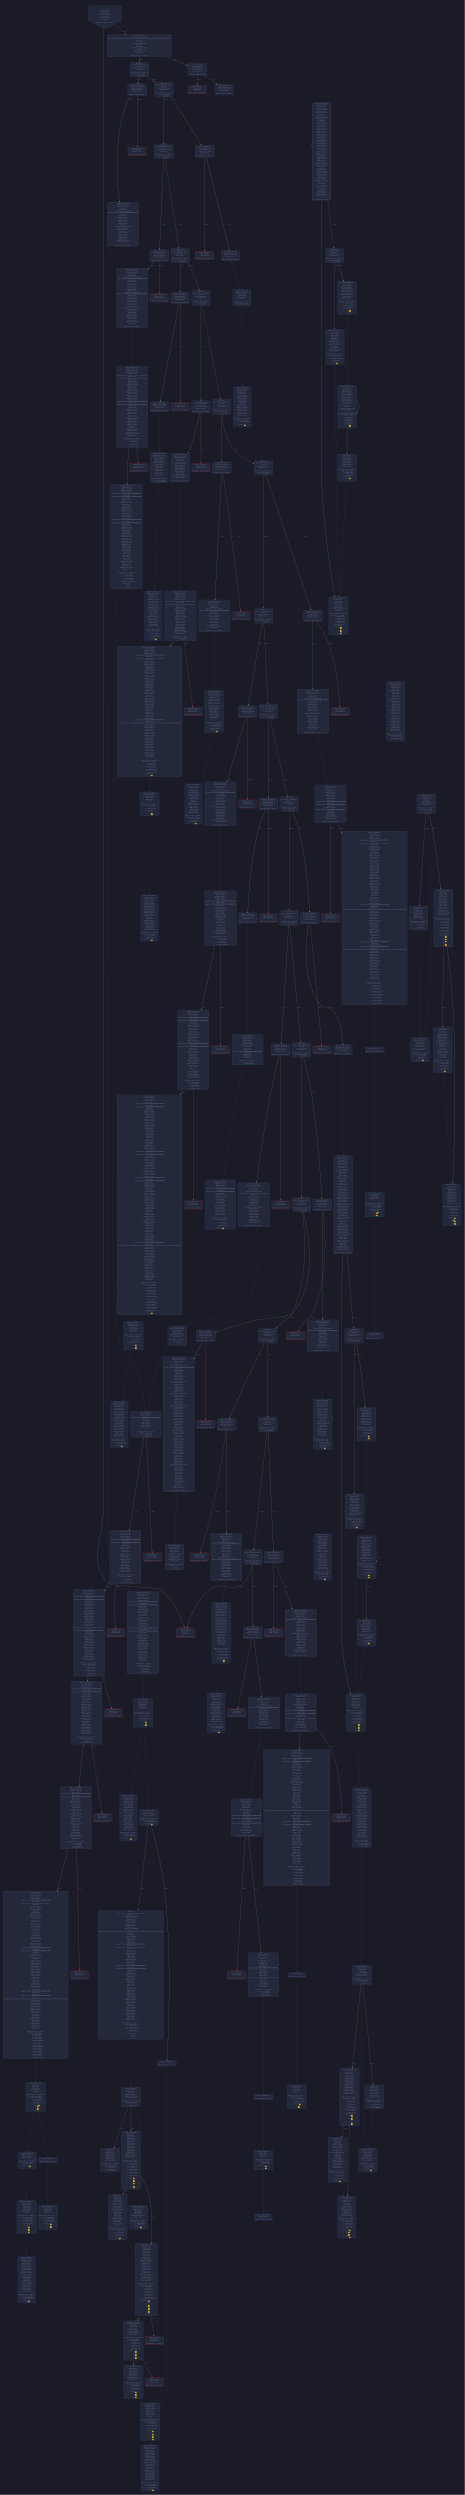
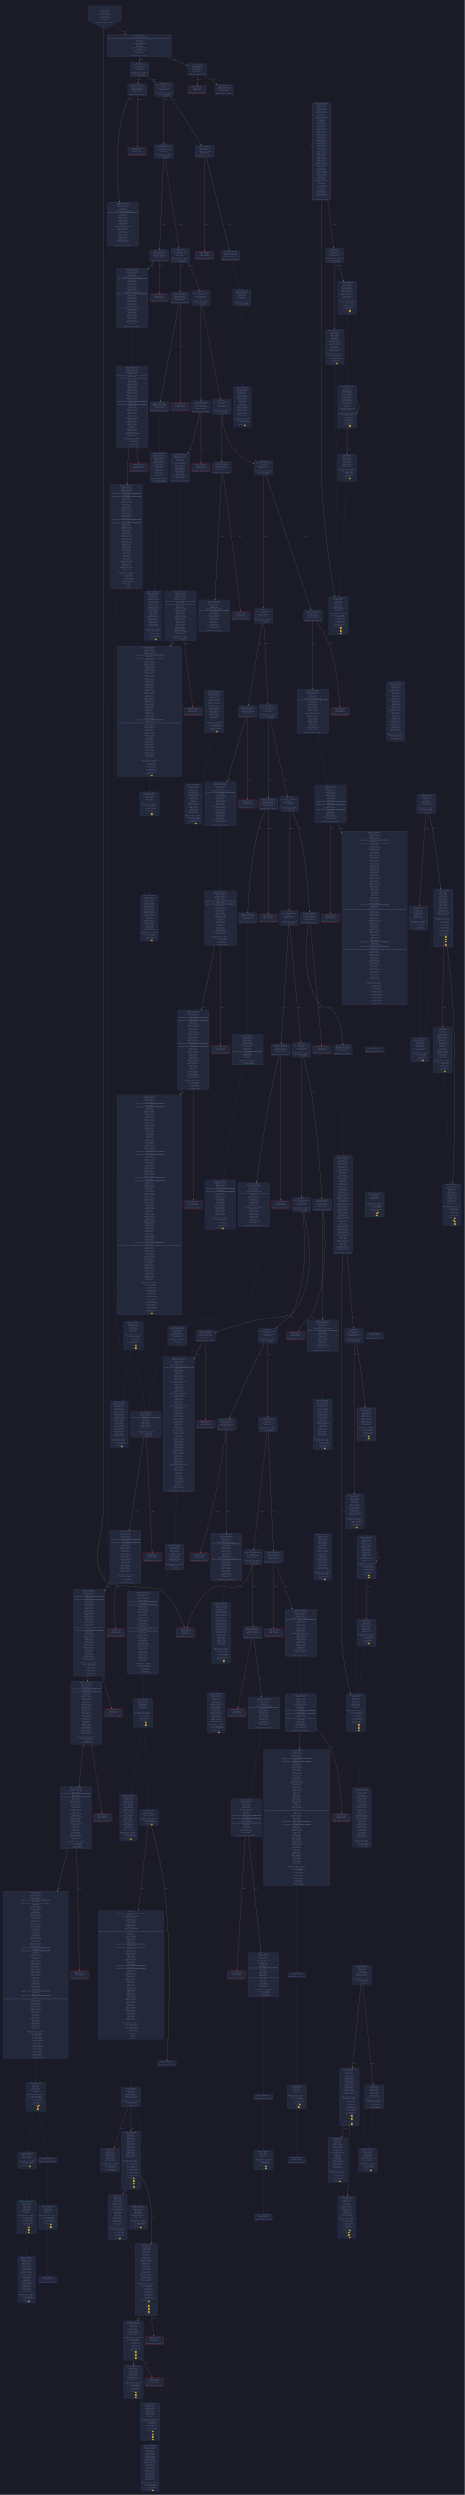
node "[0694] JUMPDEST [0695] STOP Stack size req: 0, sizeΔ: 0": added
node "[04f6] JUMPDEST [04f7] STOP Stack size req: 0, sizeΔ: 0": added
